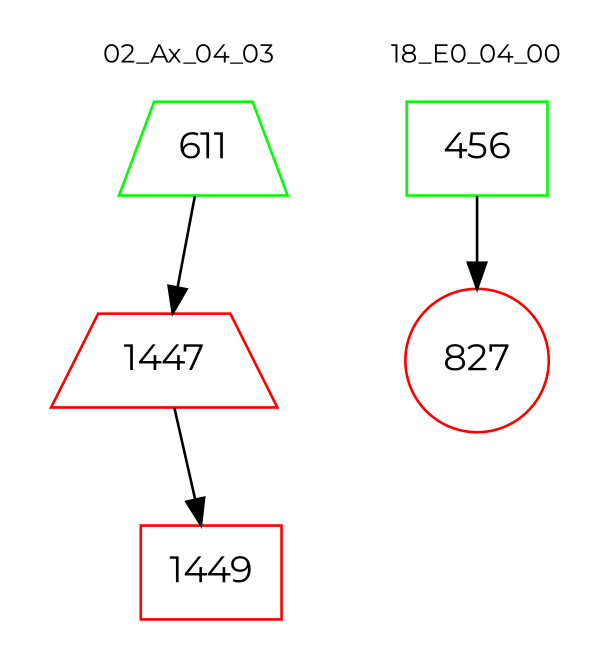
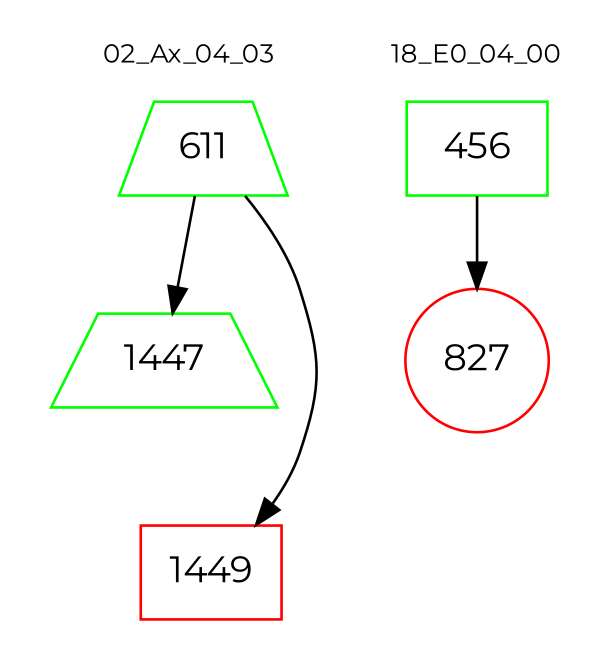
node "1447": color red -> green
edge "1447" -> "1449": now "611" -> "1449"
